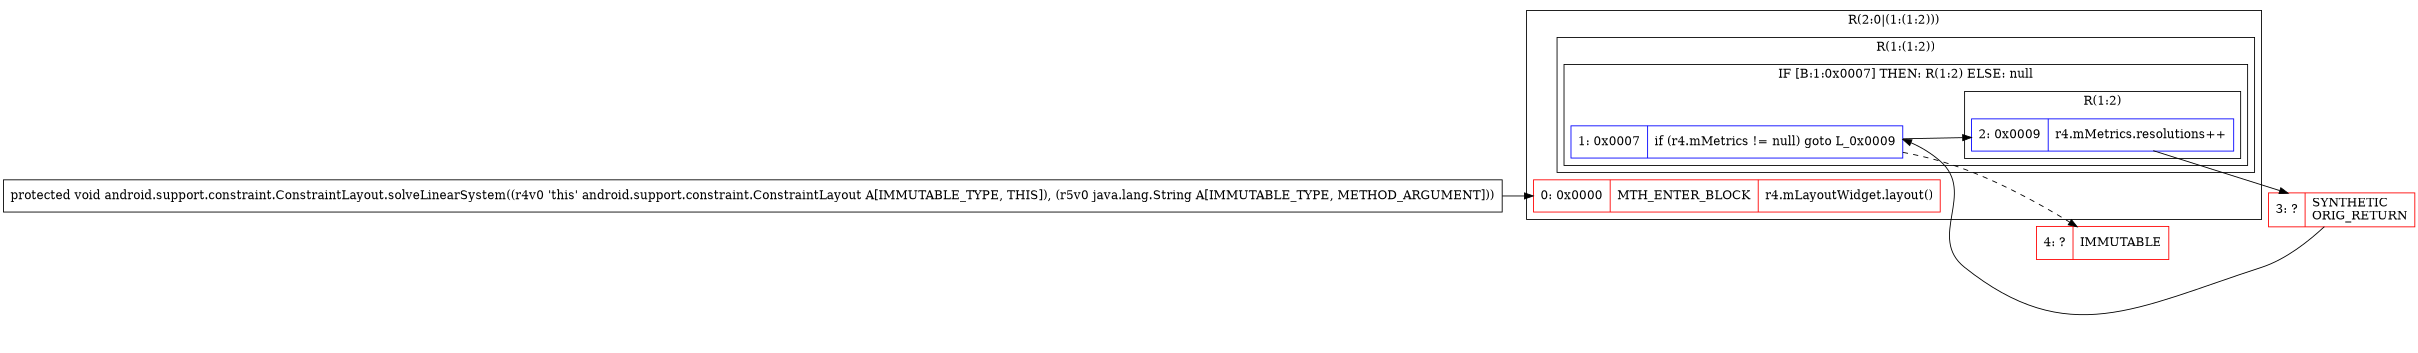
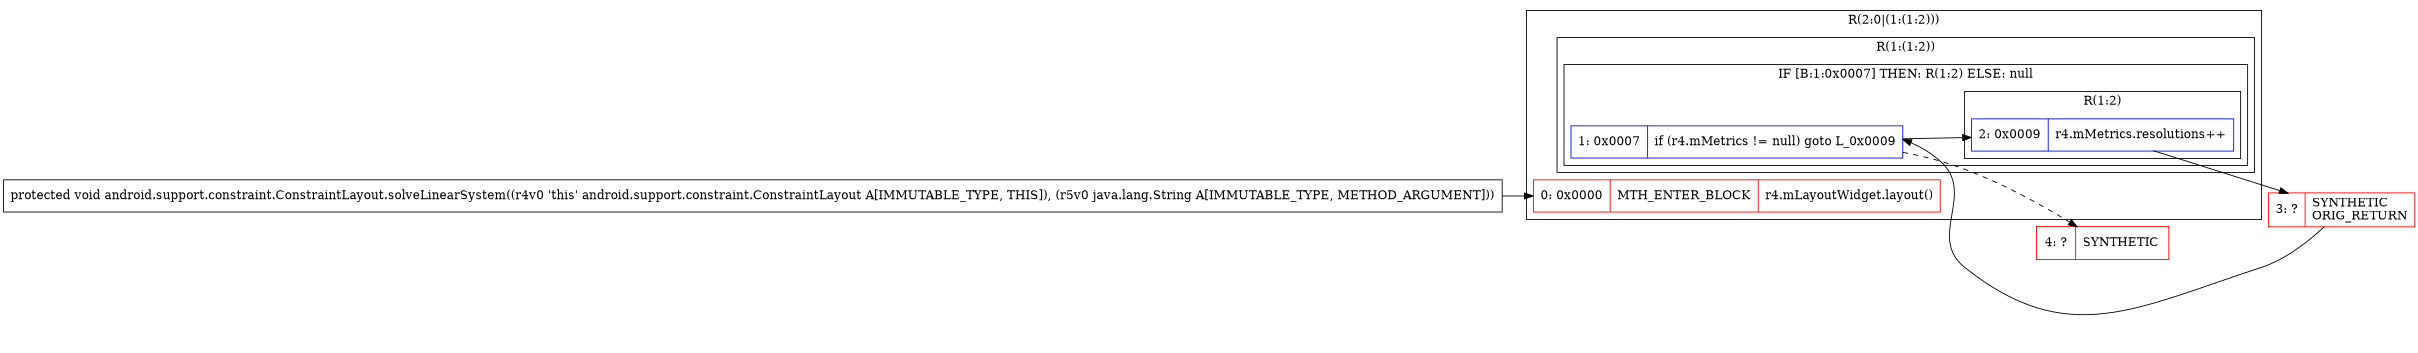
node "4: ?": text "IMMUTABLE" -> "SYNTHETIC"
